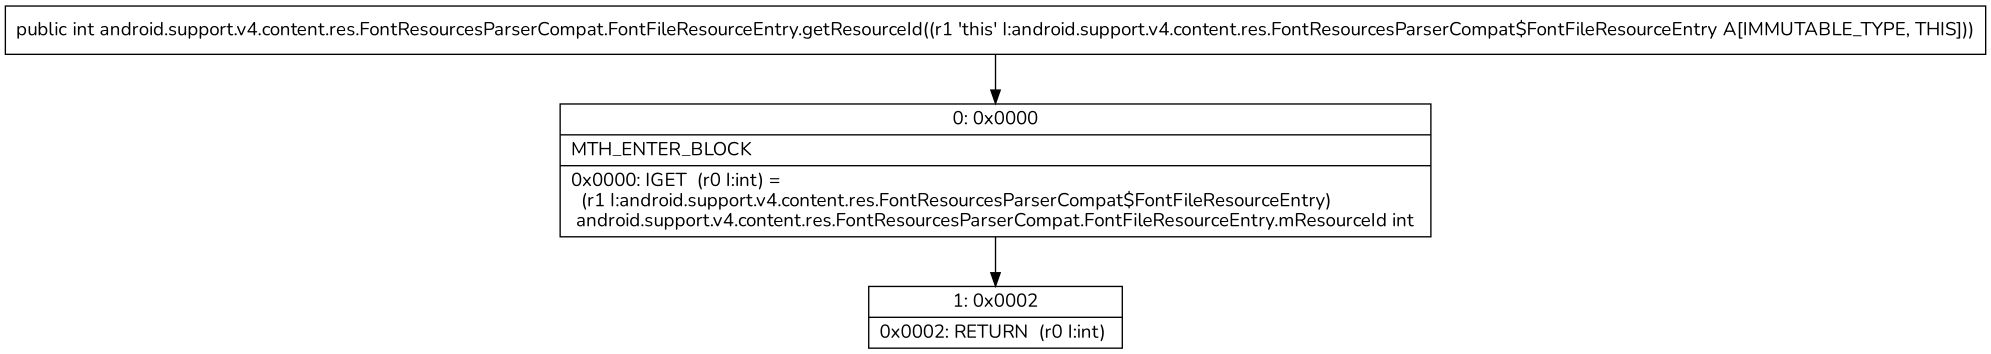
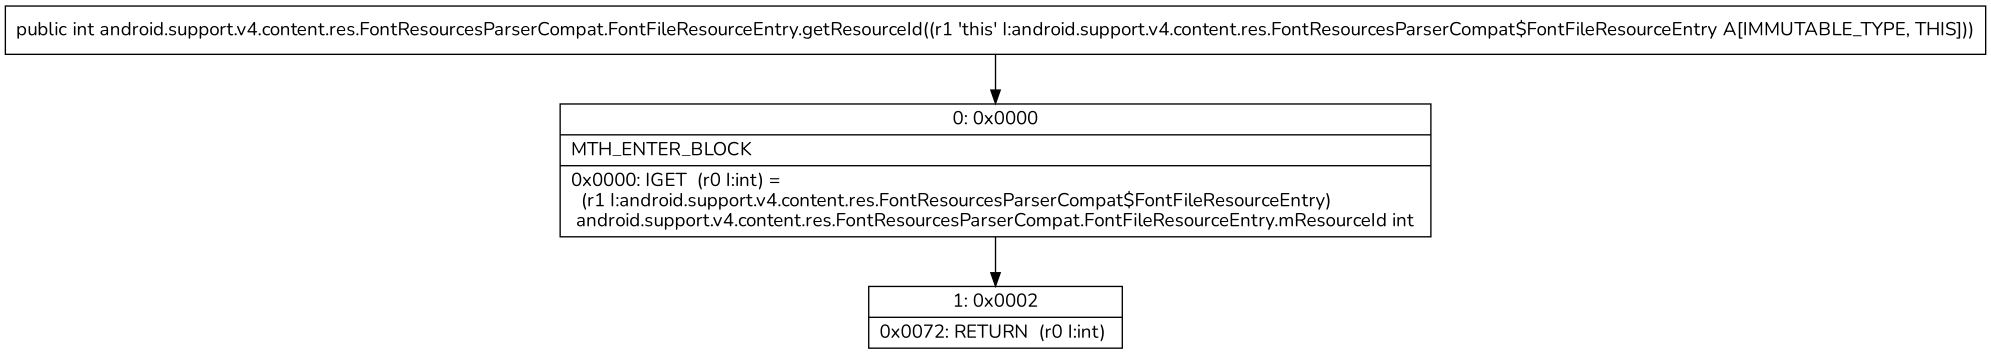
node "1: 0x0002": text "0x0002: RETURN  (r0 I:int)" -> "0x0072: RETURN  (r0 I:int)"
